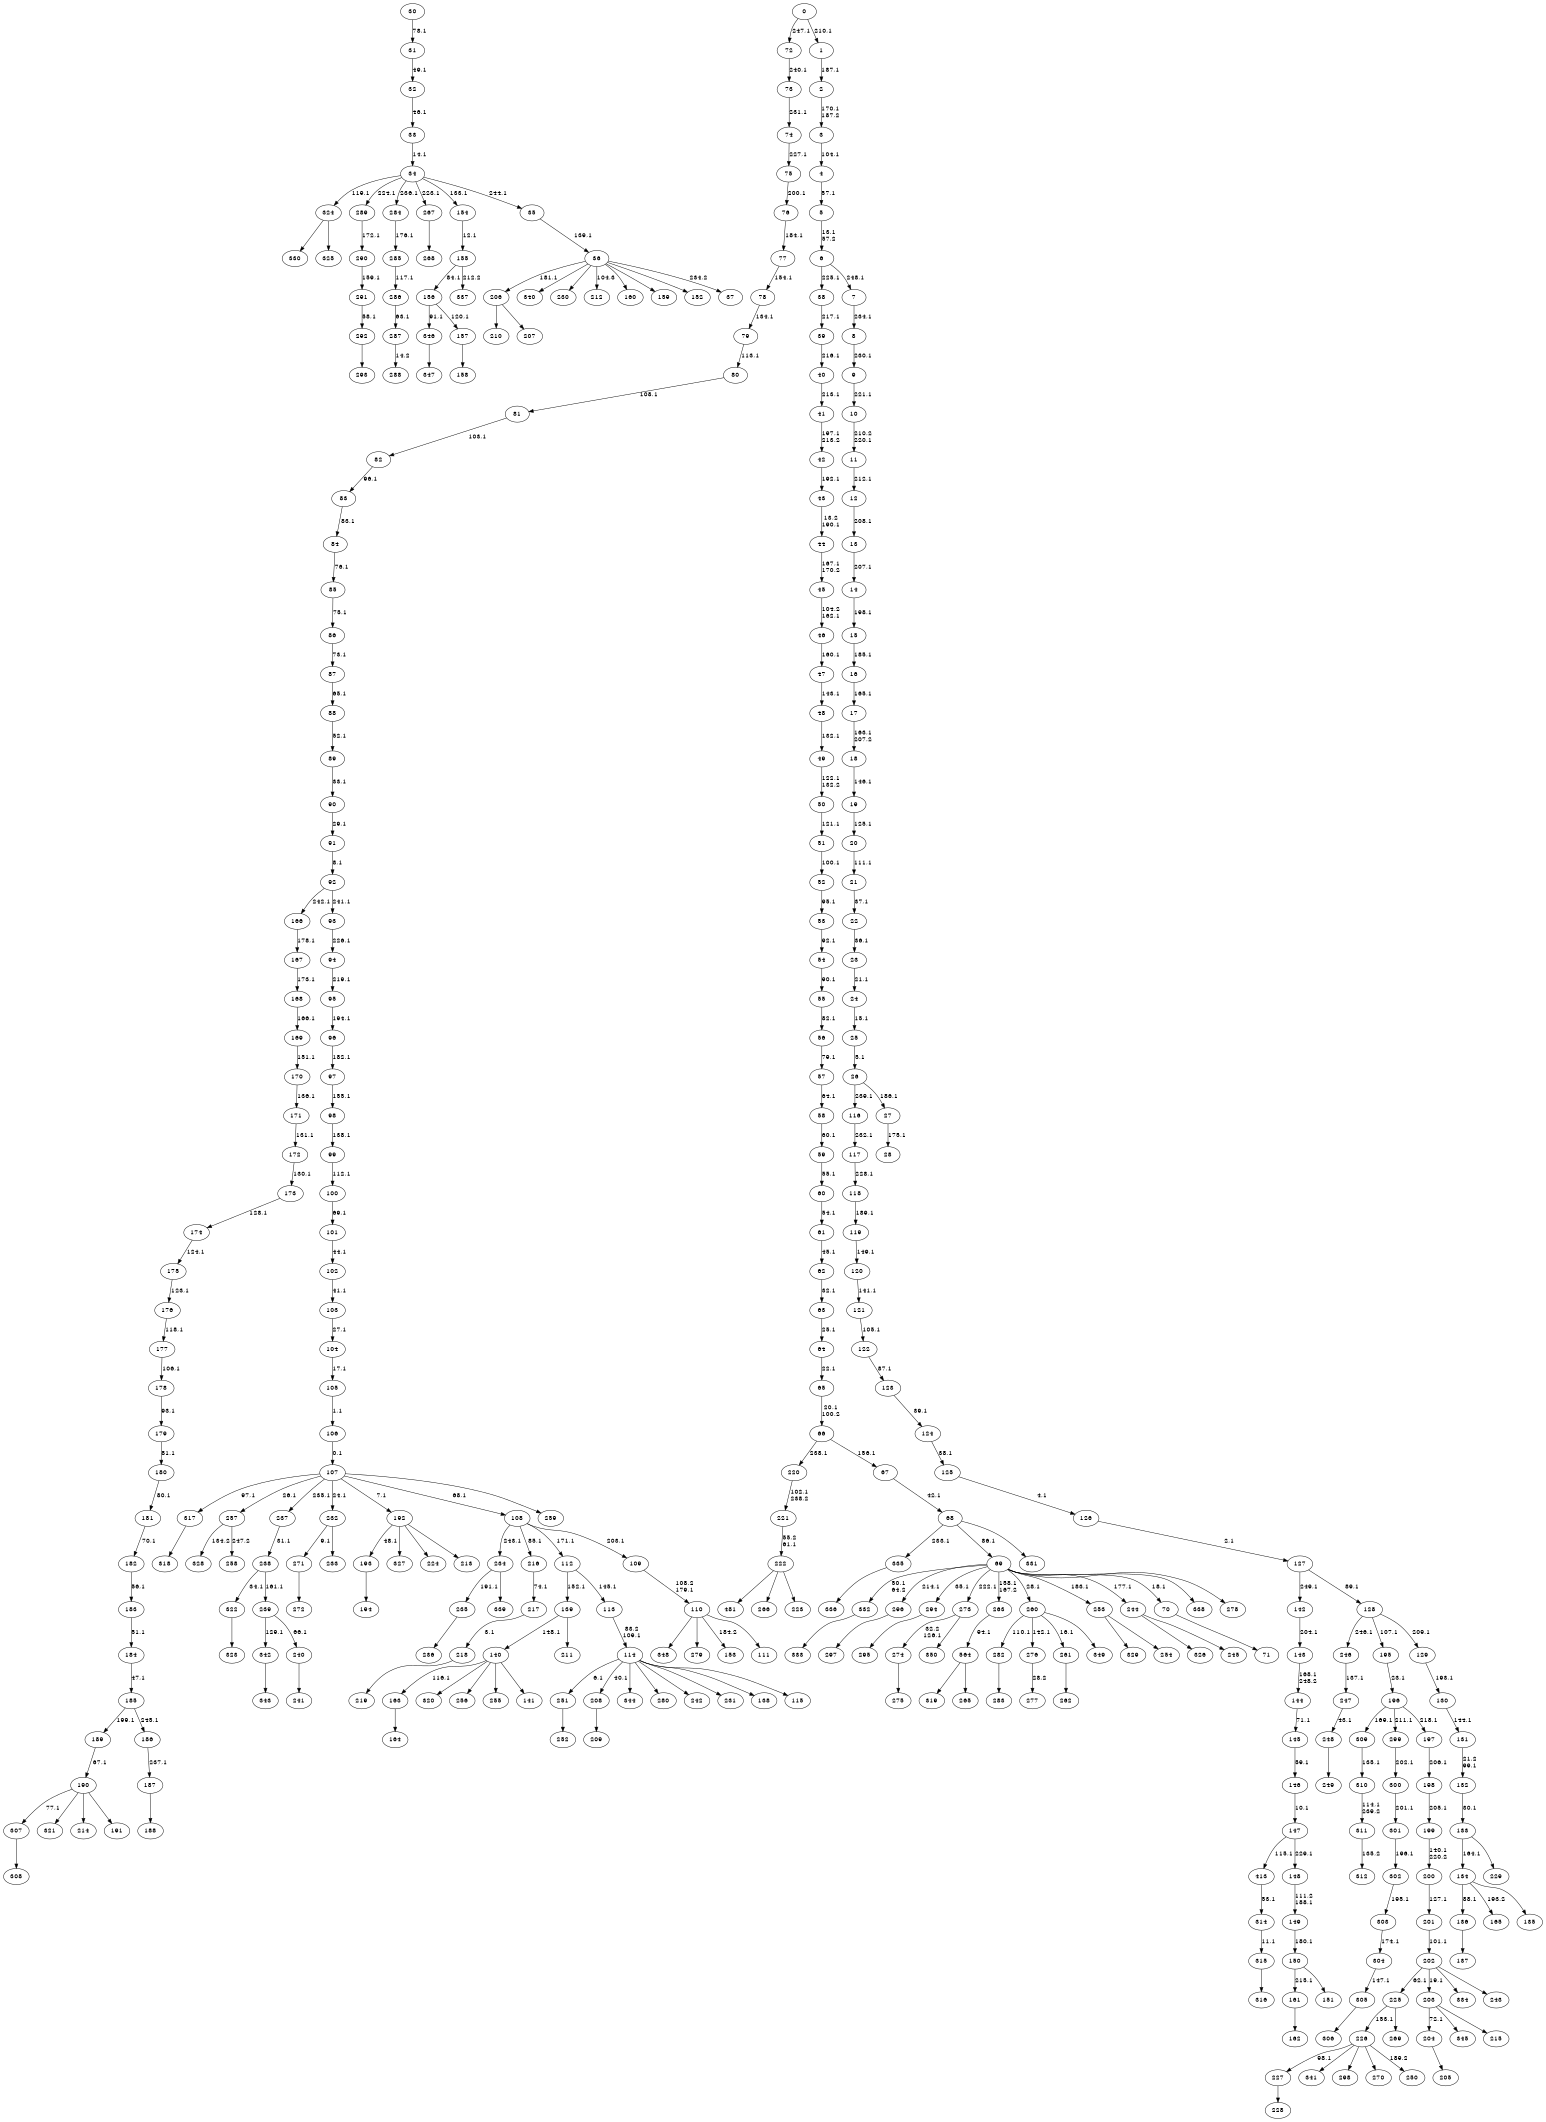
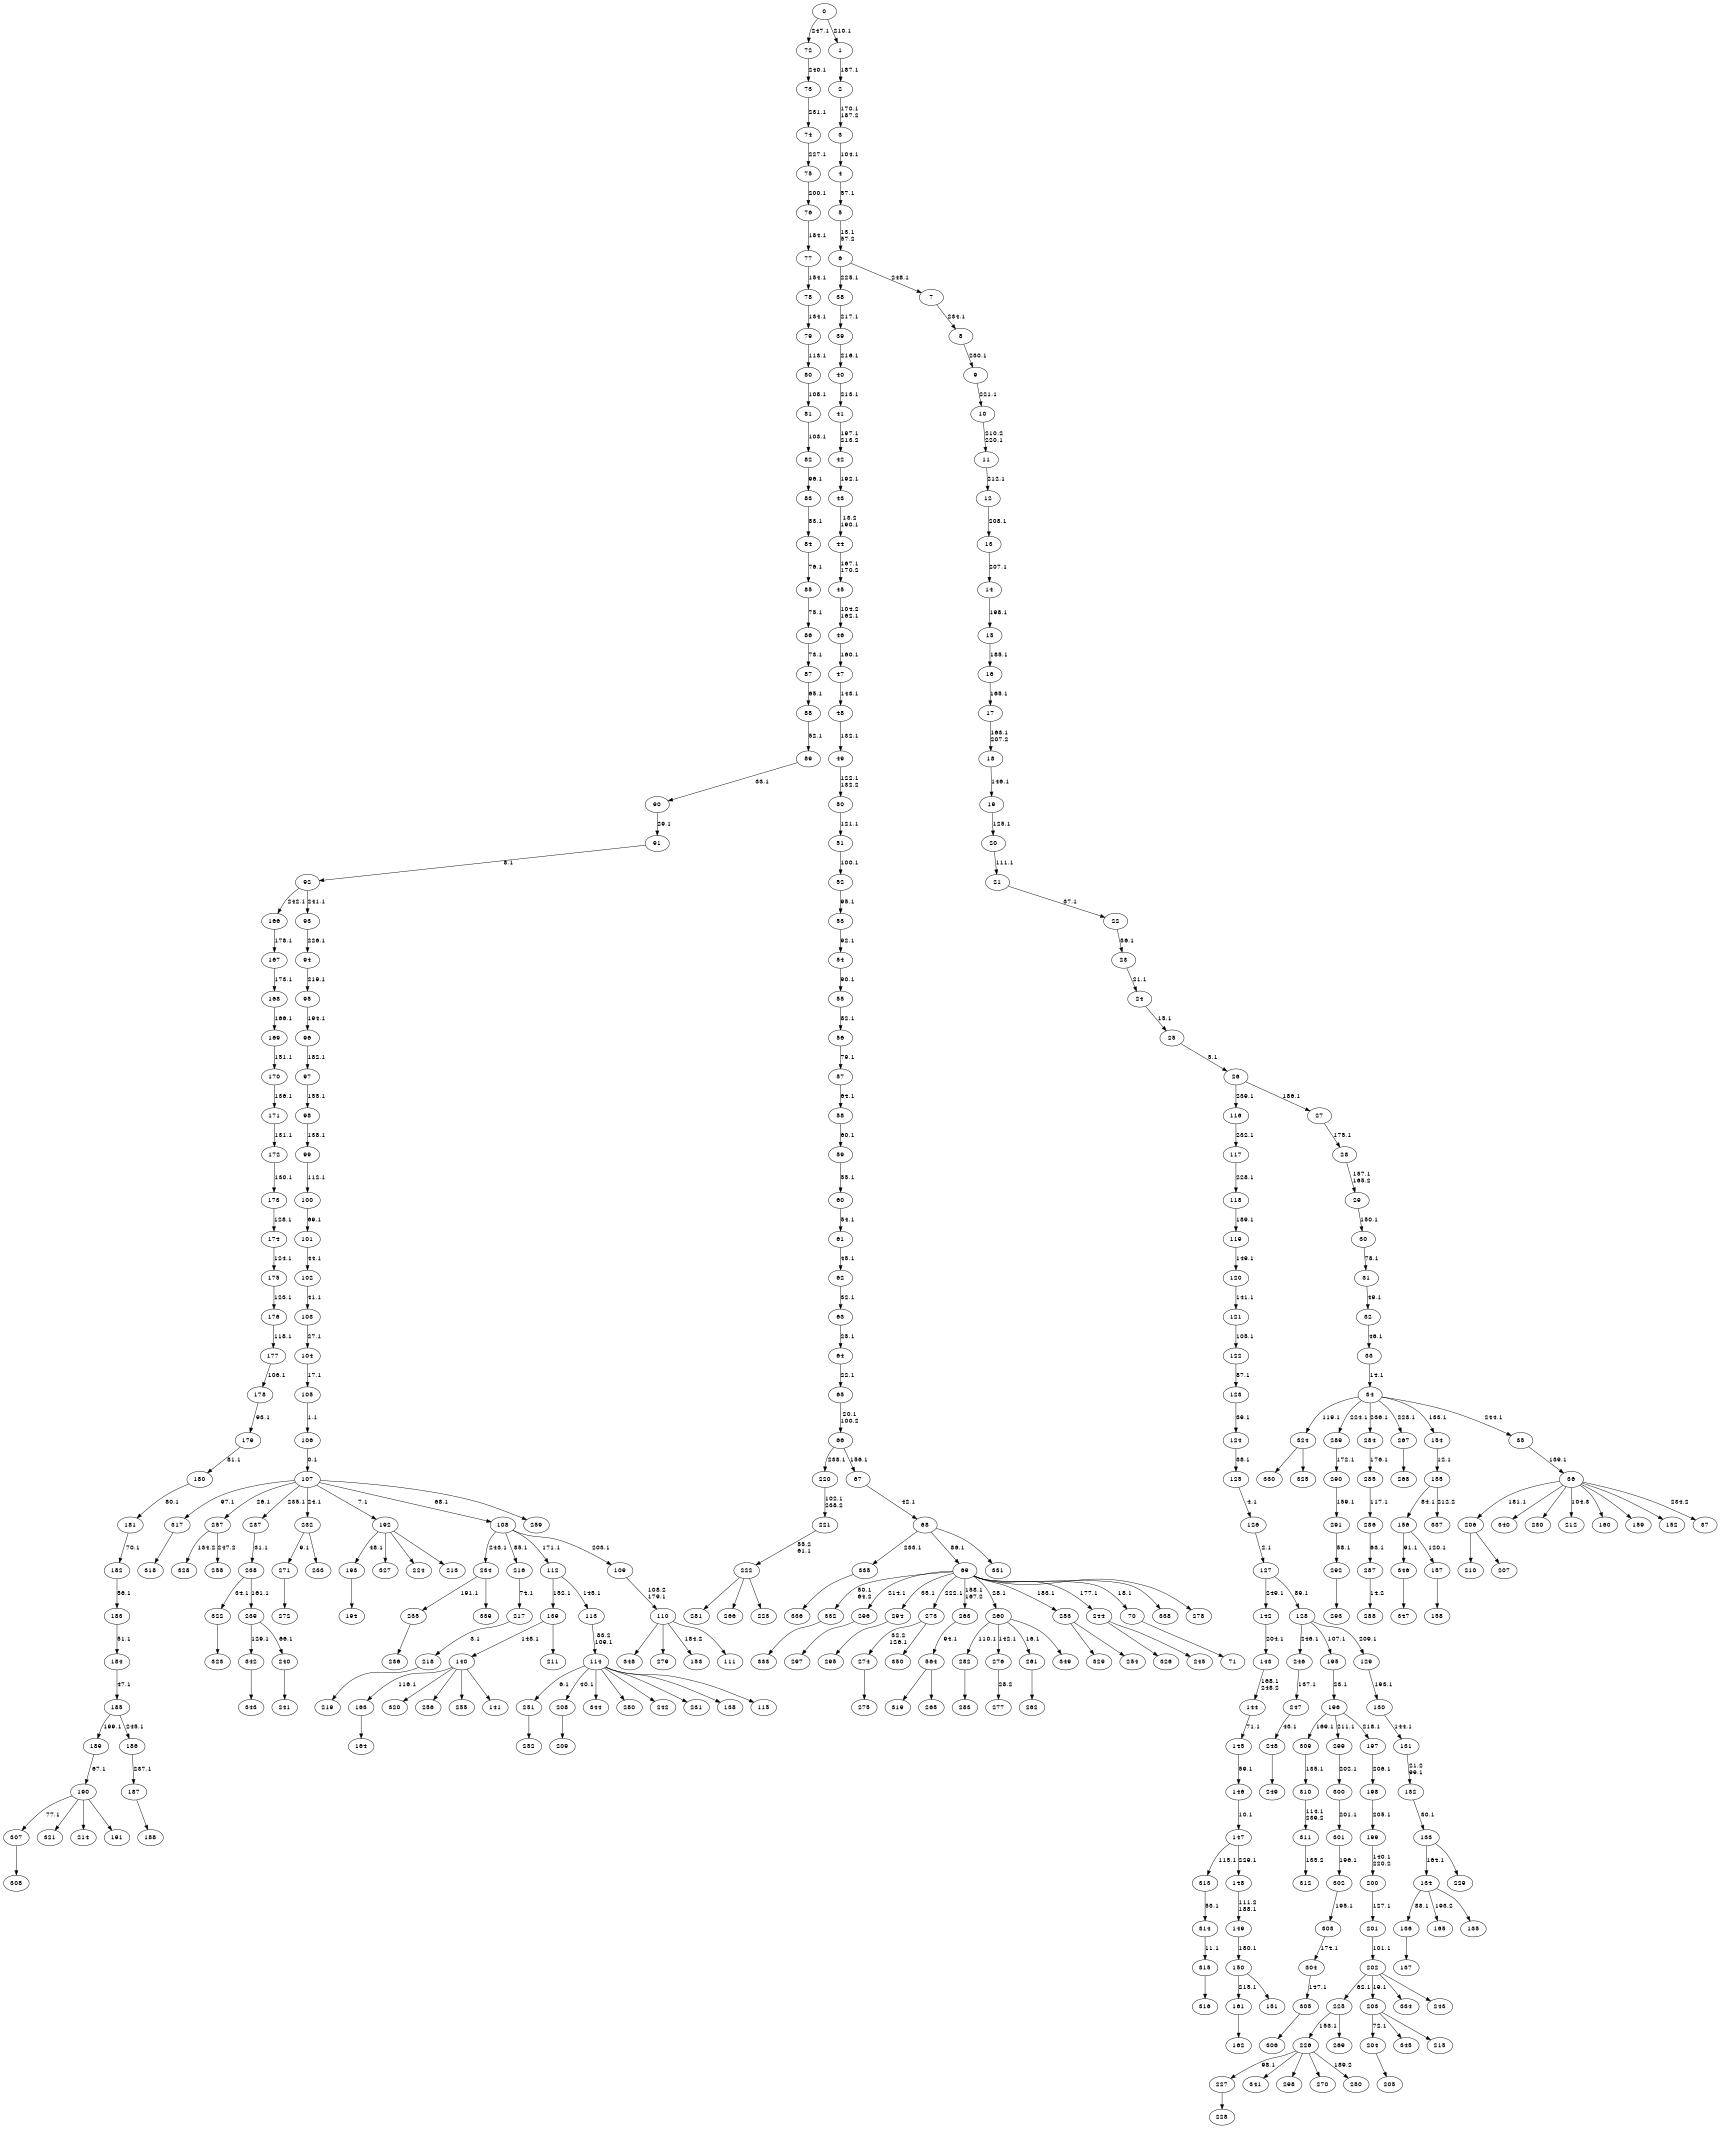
node "29": added
node "481": label "481" -> "281"
node "413": label "413" -> "313"
